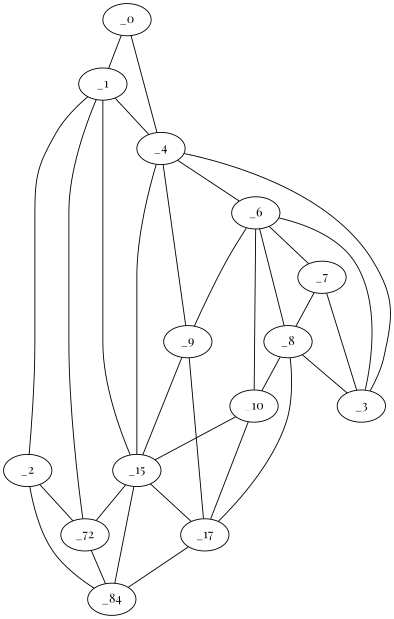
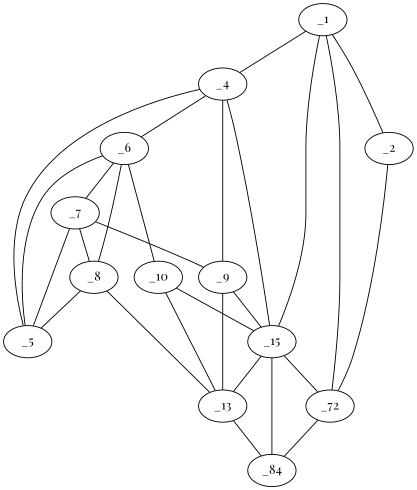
node "_0": removed
edge "_6" -- "_9": now "_7" -- "_9"
edge "_8" -- "_10": removed
node "_3": label "_3" -> "_5"
node "_17": label "_17" -> "_13"
edge "_2" -- "_84": removed
